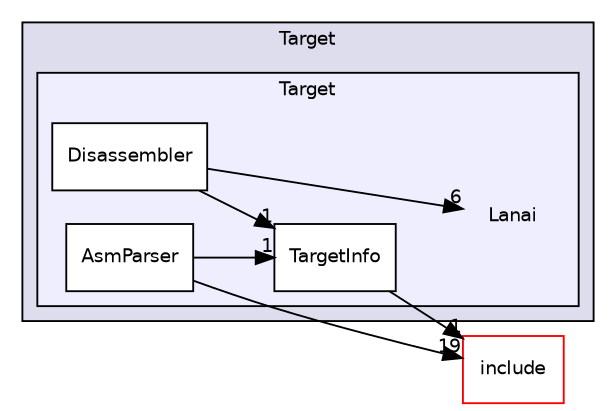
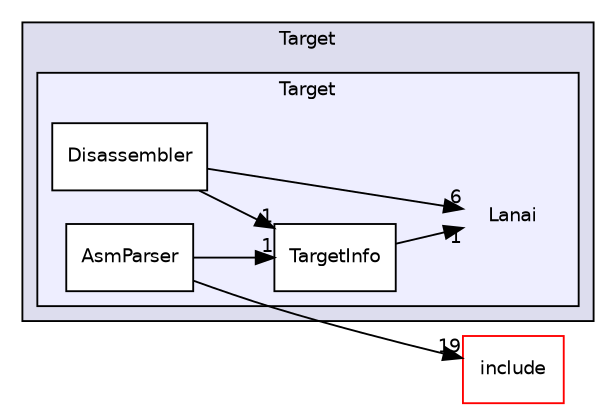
edge "TargetInfo" -> "include": now "TargetInfo" -> "Lanai"
